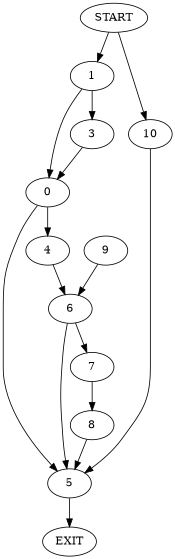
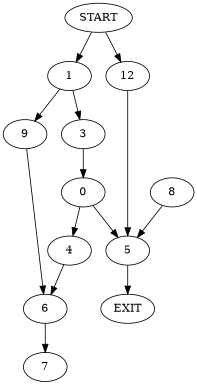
edge "1" -> "0": now "1" -> "9"
node "10": label "10" -> "12"
edge "6" -> "5": removed
edge "7" -> "8": removed
